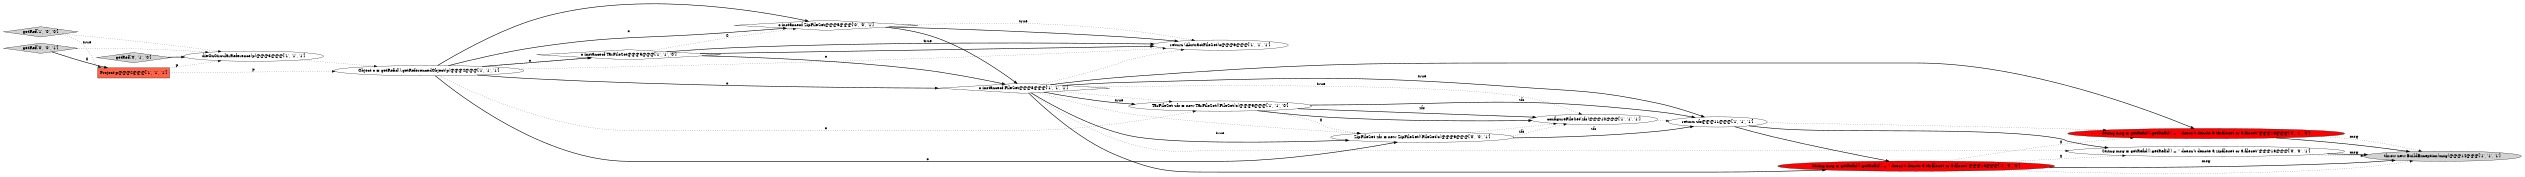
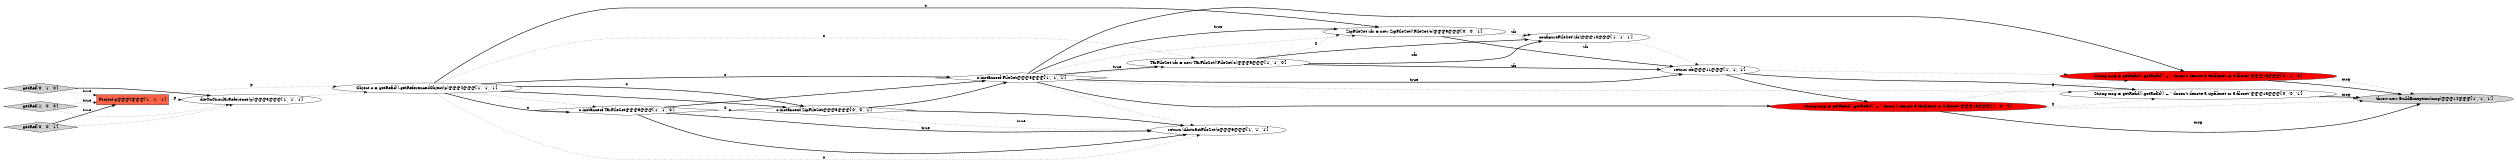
edge "getRef['0', '0', '1']" -> "Project p@@@2@@@['1', '1', '1']": label "0" -> "true"
edge "o instanceof FileSet@@@8@@@['1', '1', '1']" -> "configureFileSet(zfs)@@@10@@@['1', '1', '1']": removed, label "true"
edge "getRef['0', '1', '0']" -> "Project p@@@2@@@['1', '1', '1']": added, label "true"
